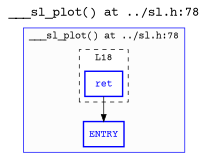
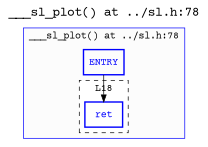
edge "ret" -> "ENTRY": reversed
